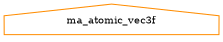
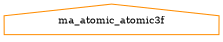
node "ma_atomic_vec3f": label "ma_atomic_vec3f" -> "ma_atomic_atomic3f"
